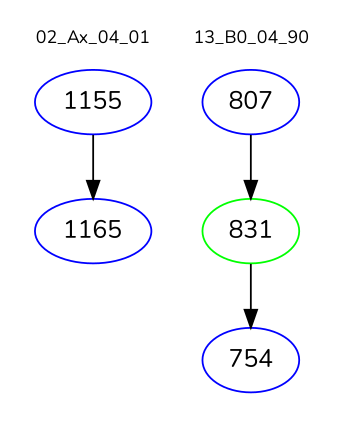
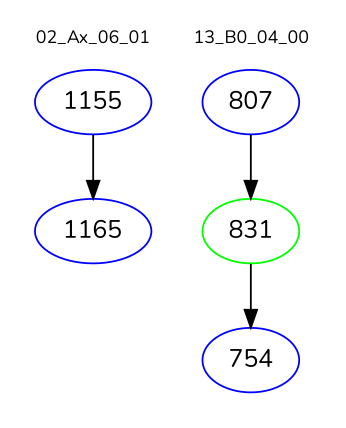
cluster "02_Ax_04_01": label "02_Ax_04_01" -> "02_Ax_06_01"
cluster "13_B0_04_90": label "13_B0_04_90" -> "13_B0_04_00"
